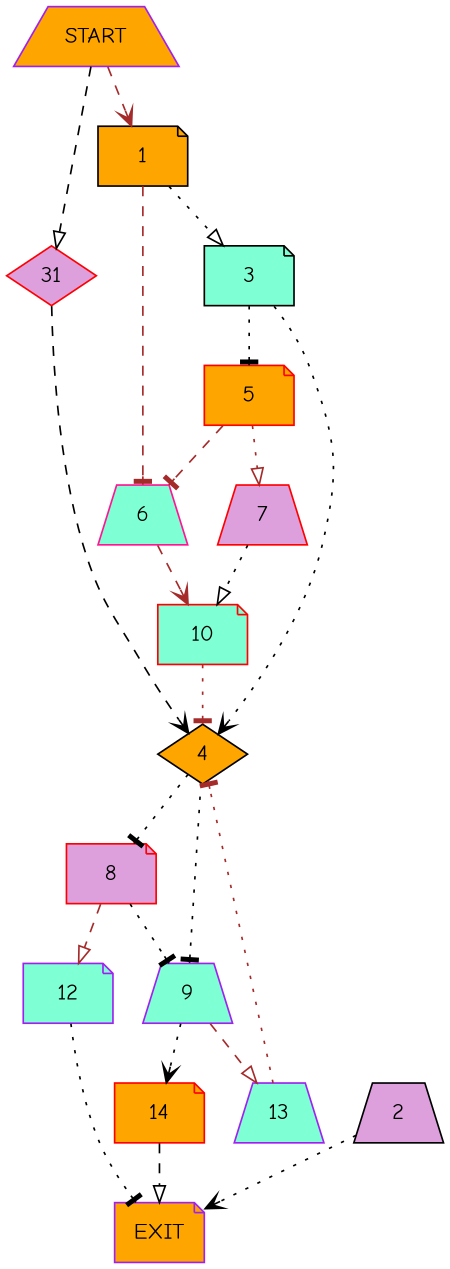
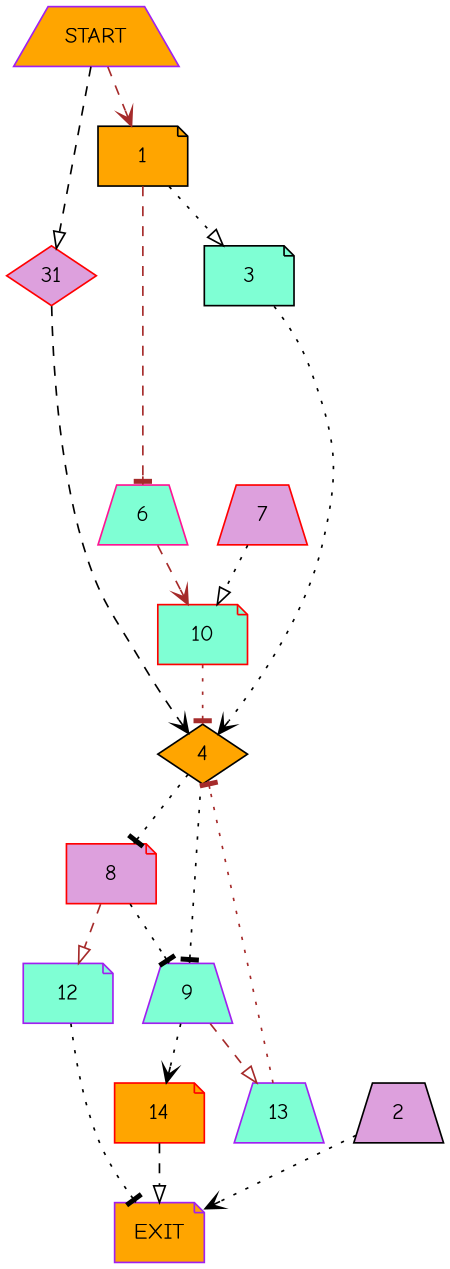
node "5": removed
